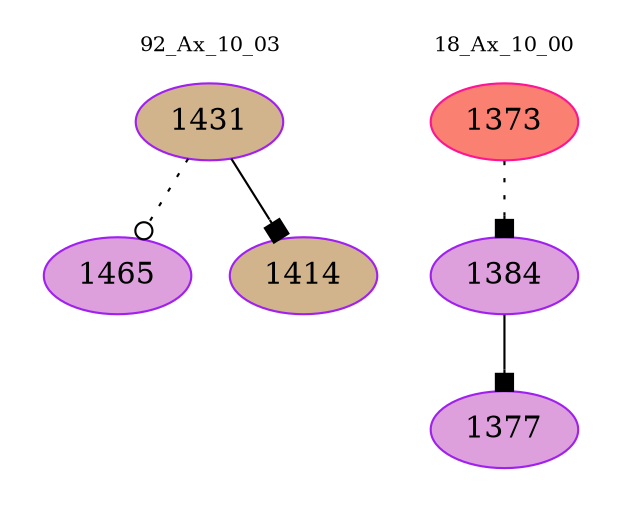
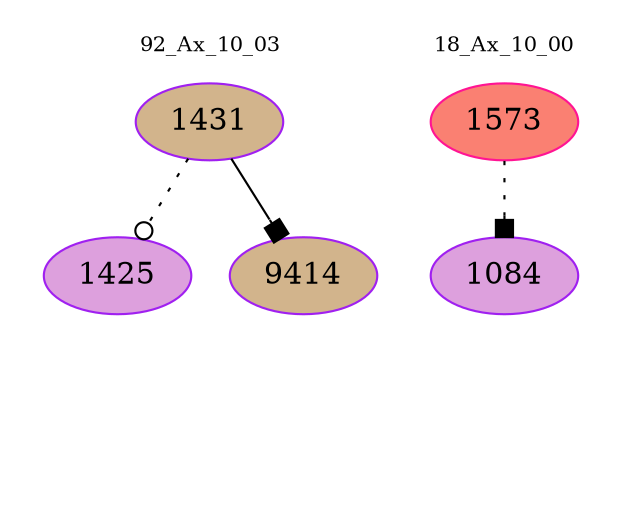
node "1373": label "1373" -> "1573"
node "1465": label "1465" -> "1425"
node "1414": label "1414" -> "9414"
node "1384": label "1384" -> "1084"
node "1377": removed
